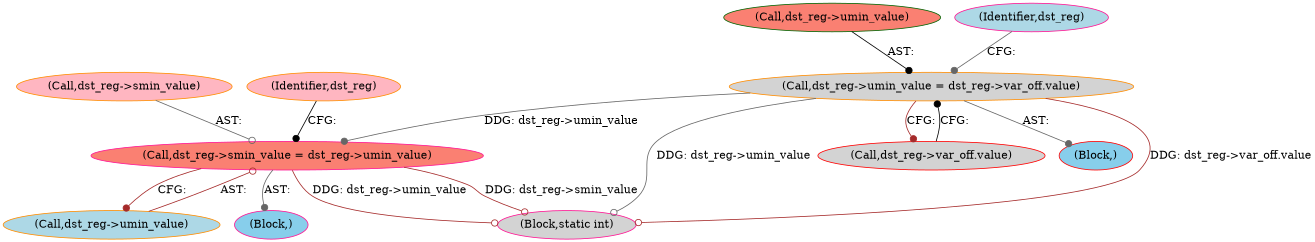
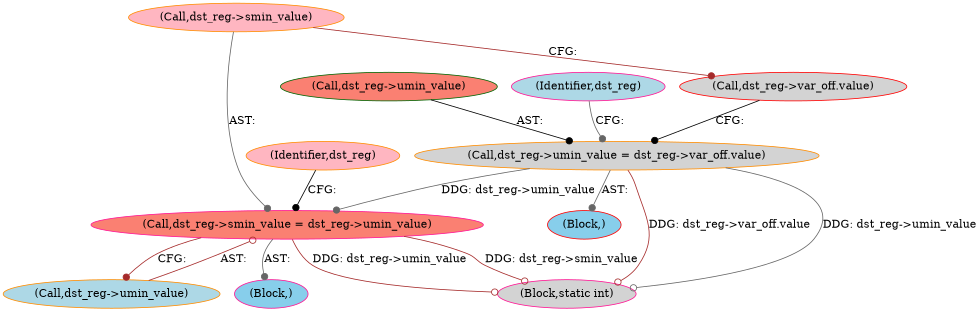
edge "(Call,dst_reg->umin_value = dst_reg->var_off.value)" -> "(Call,dst_reg->var_off.value)": now "(Call,dst_reg->smin_value)" -> "(Call,dst_reg->var_off.value)"
edge "(Call,dst_reg->smin_value)" -> "(Call,dst_reg->smin_value = dst_reg->umin_value)": arrowhead odot -> dot
